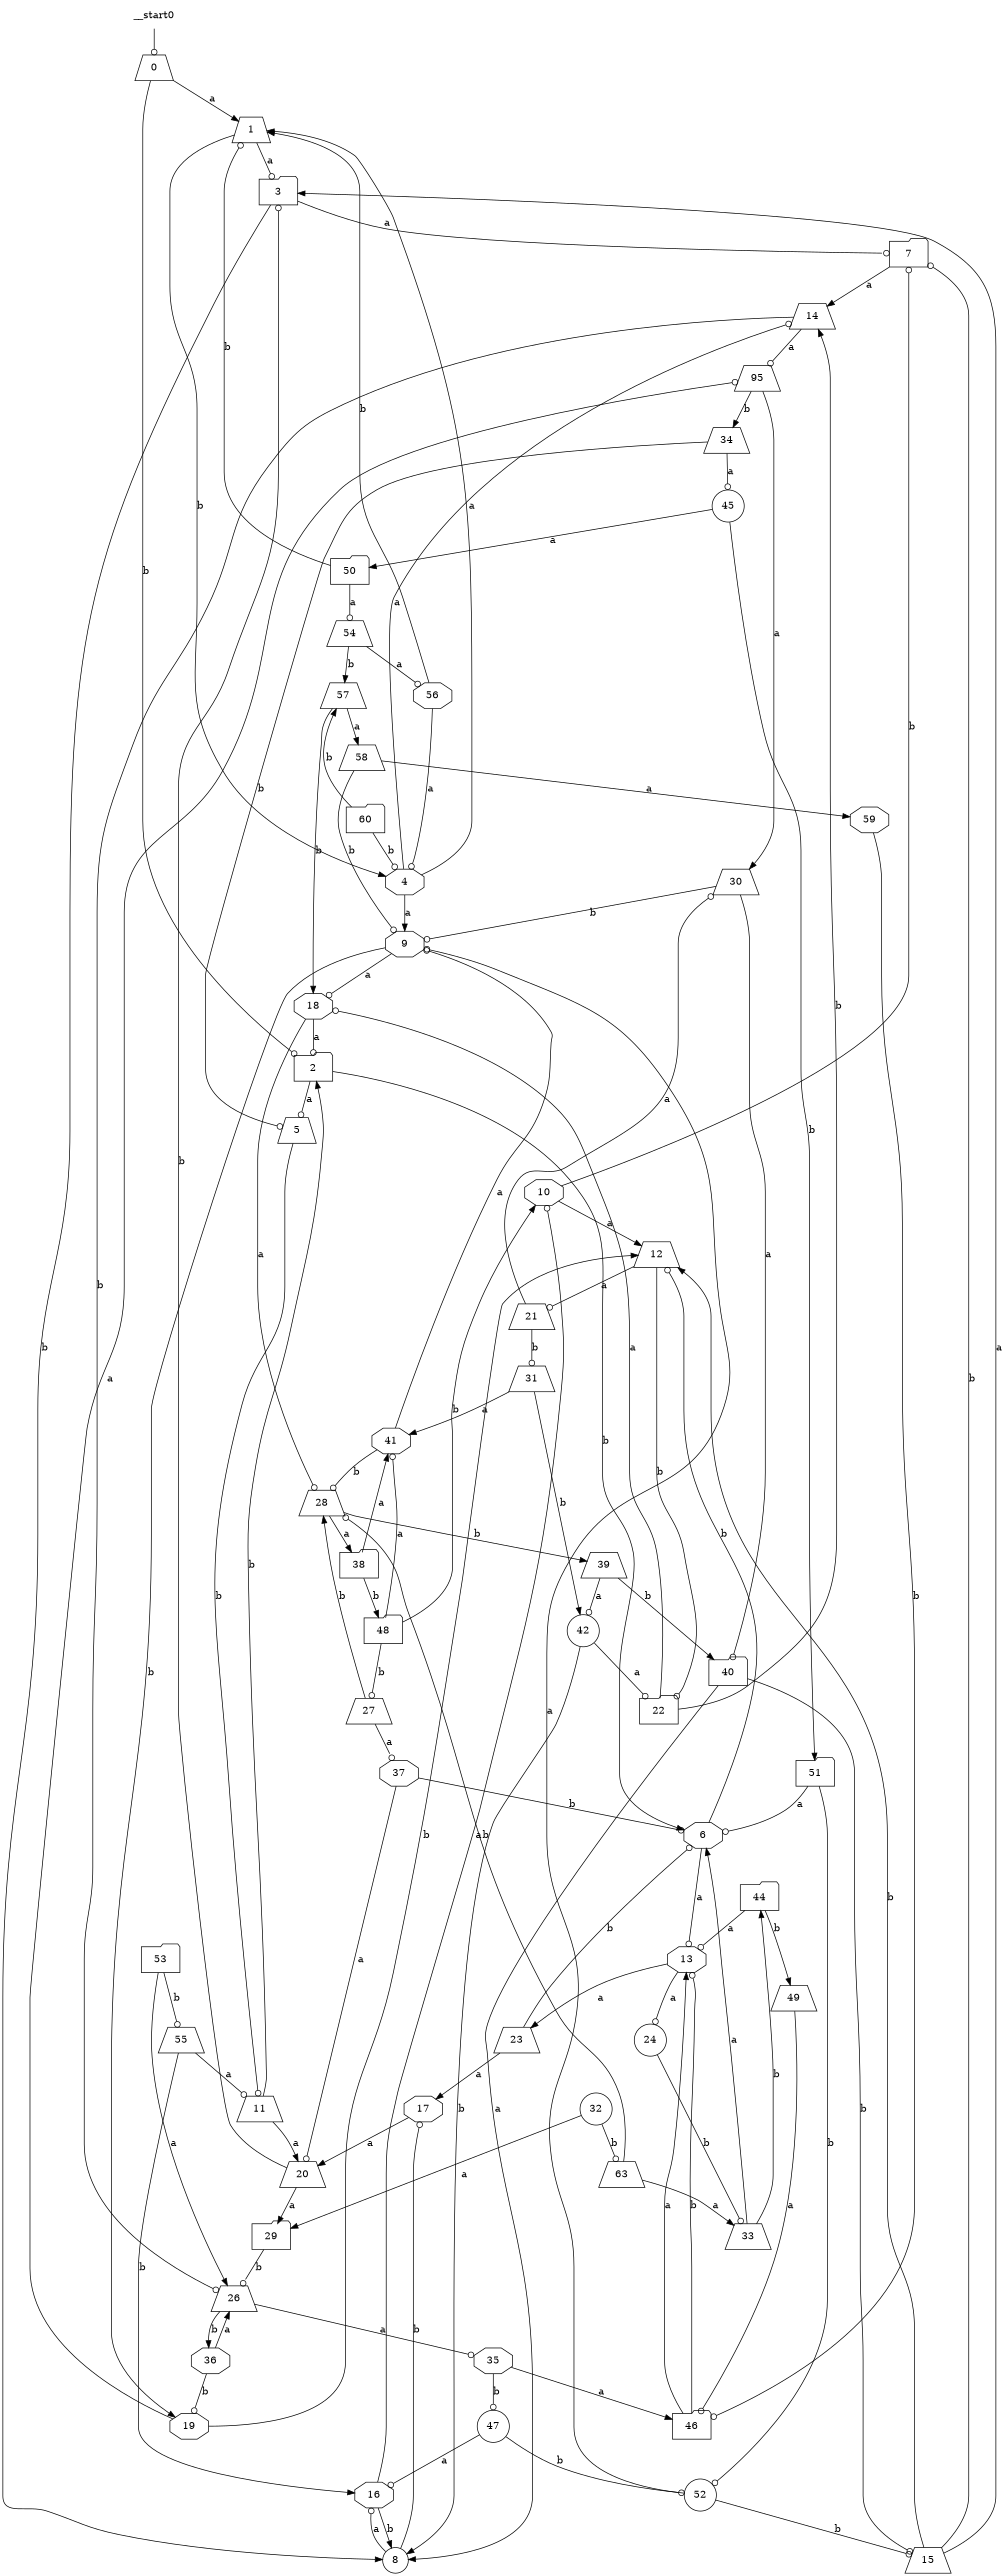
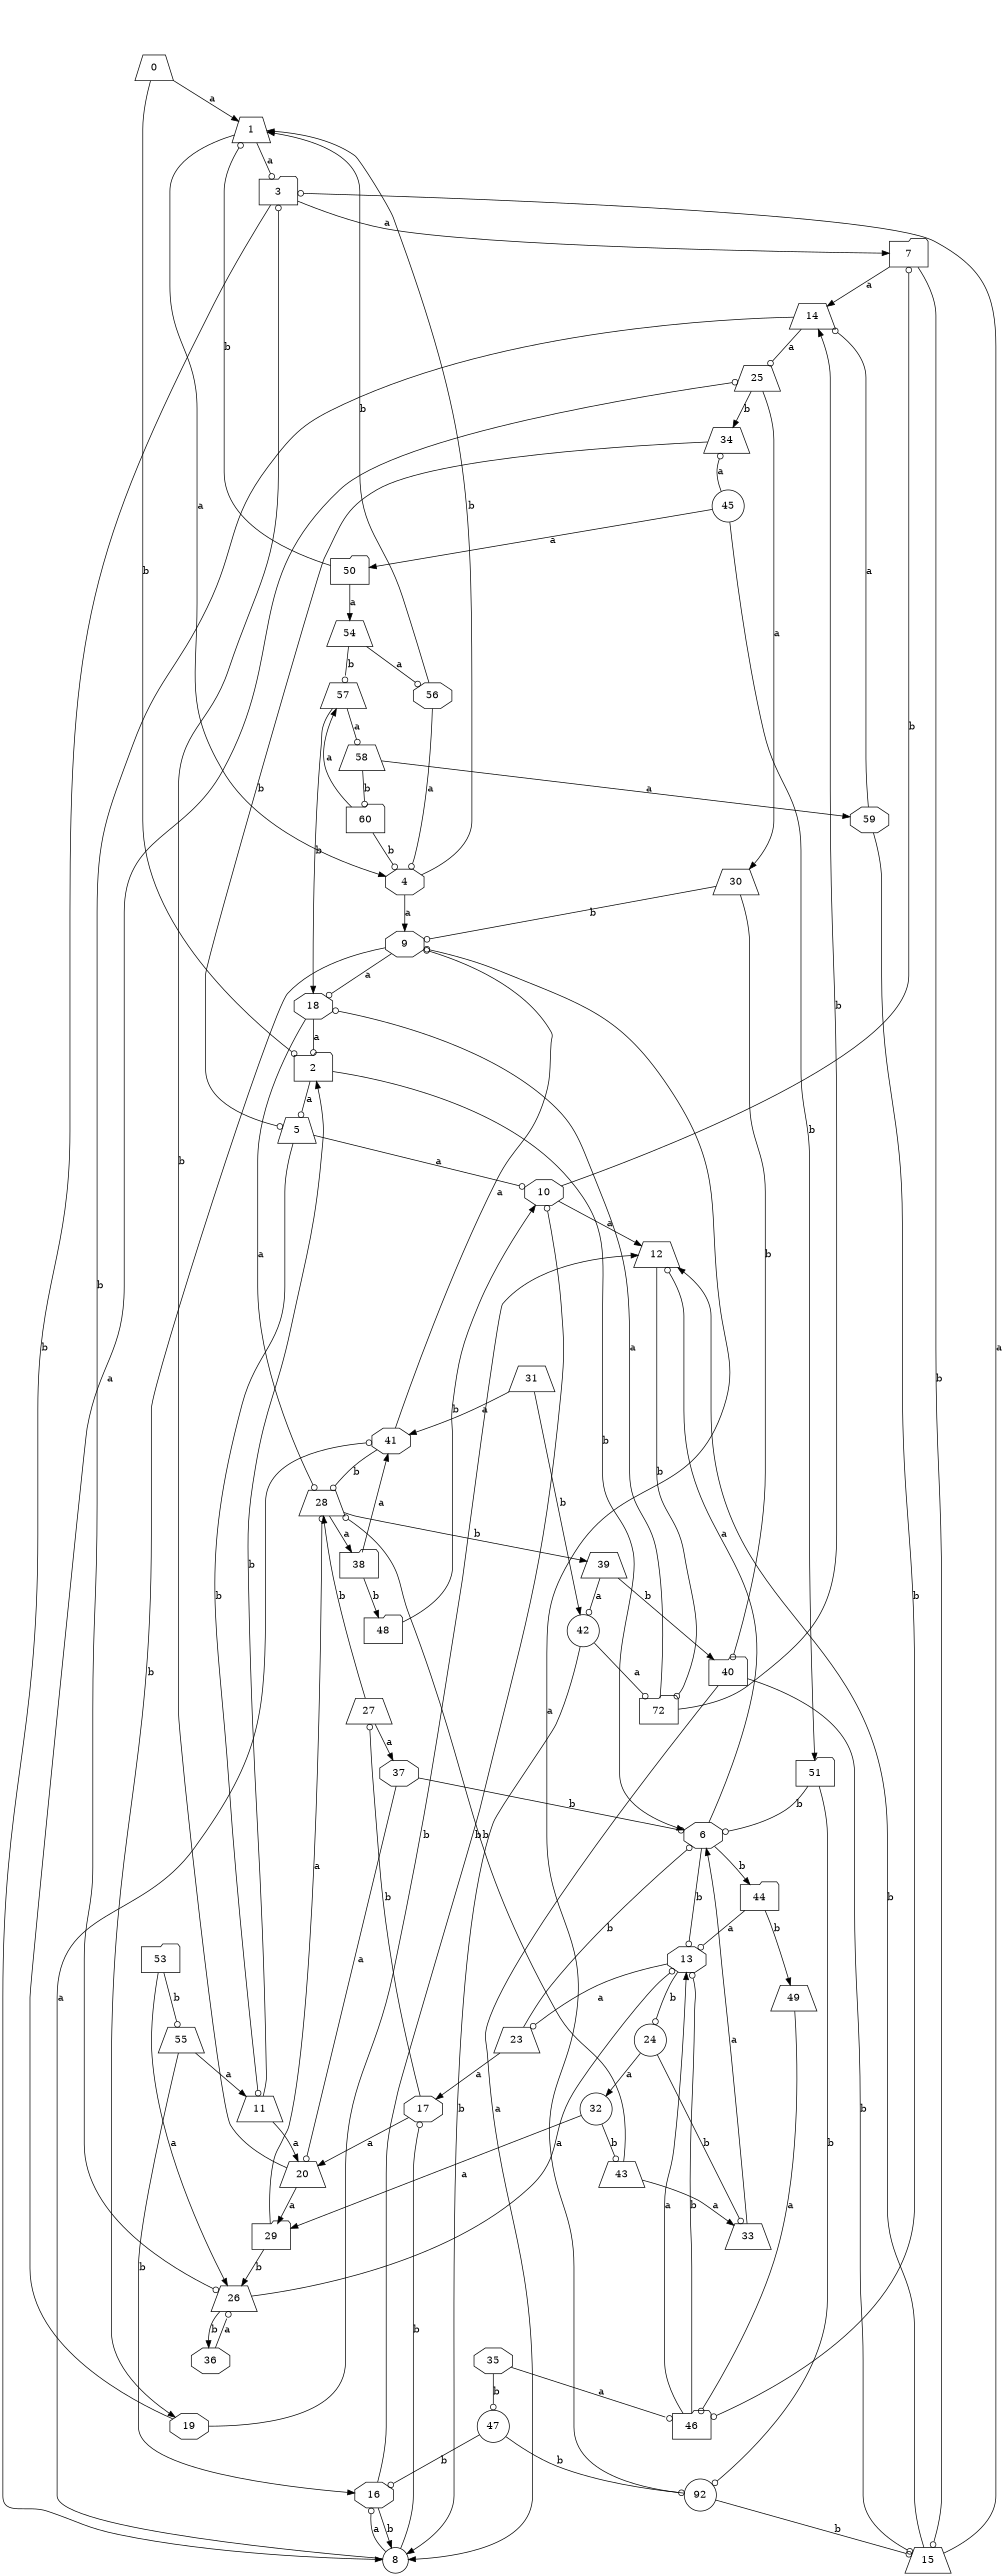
node "__start0": removed
edge "3" -> "7": arrowhead odot -> normal
node "95": label "95" -> "25"
edge "34" -> "45": reversed
edge "1" -> "4": label "b" -> "a"
edge "4" -> "1": label "a" -> "b"
edge "4" -> "14": now "59" -> "14"
edge "50" -> "54": arrowhead odot -> normal
edge "54" -> "57": arrowhead normal -> odot
edge "57" -> "58": arrowhead normal -> odot
edge "60" -> "57": label "b" -> "a"
edge "58" -> "9": now "58" -> "60"
edge "15" -> "3": arrowhead normal -> odot
edge "5" -> "10": added, label "a"
edge "30" -> "40": label "a" -> "b"
node "21": removed
edge "15" -> "7": reversed
edge "6" -> "12": label "b" -> "a"
edge "48" -> "41": now "8" -> "41"
edge "48" -> "27": now "17" -> "27"
node "22": label "22" -> "72"
edge "27" -> "37": arrowhead odot -> normal
edge "51" -> "6": label "a" -> "b"
edge "16" -> "10": label "a" -> "b"
edge "29" -> "28": added, label "a"
edge "6" -> "13": label "a" -> "b"
edge "13" -> "23": arrowhead normal -> odot
edge "13" -> "24": label "a" -> "b"
edge "55" -> "11": arrowhead odot -> normal
edge "24" -> "32": added, label "a"
edge "33" -> "44": now "6" -> "44"
node "63": label "63" -> "43"
edge "29" -> "26": arrowhead odot -> normal
edge "26" -> "35": now "26" -> "13"
edge "36" -> "26": arrowhead normal -> odot
edge "36" -> "19": removed, label "b"
edge "35" -> "46": arrowhead normal -> odot
edge "47" -> "16": label "a" -> "b"
node "52": label "52" -> "92"
